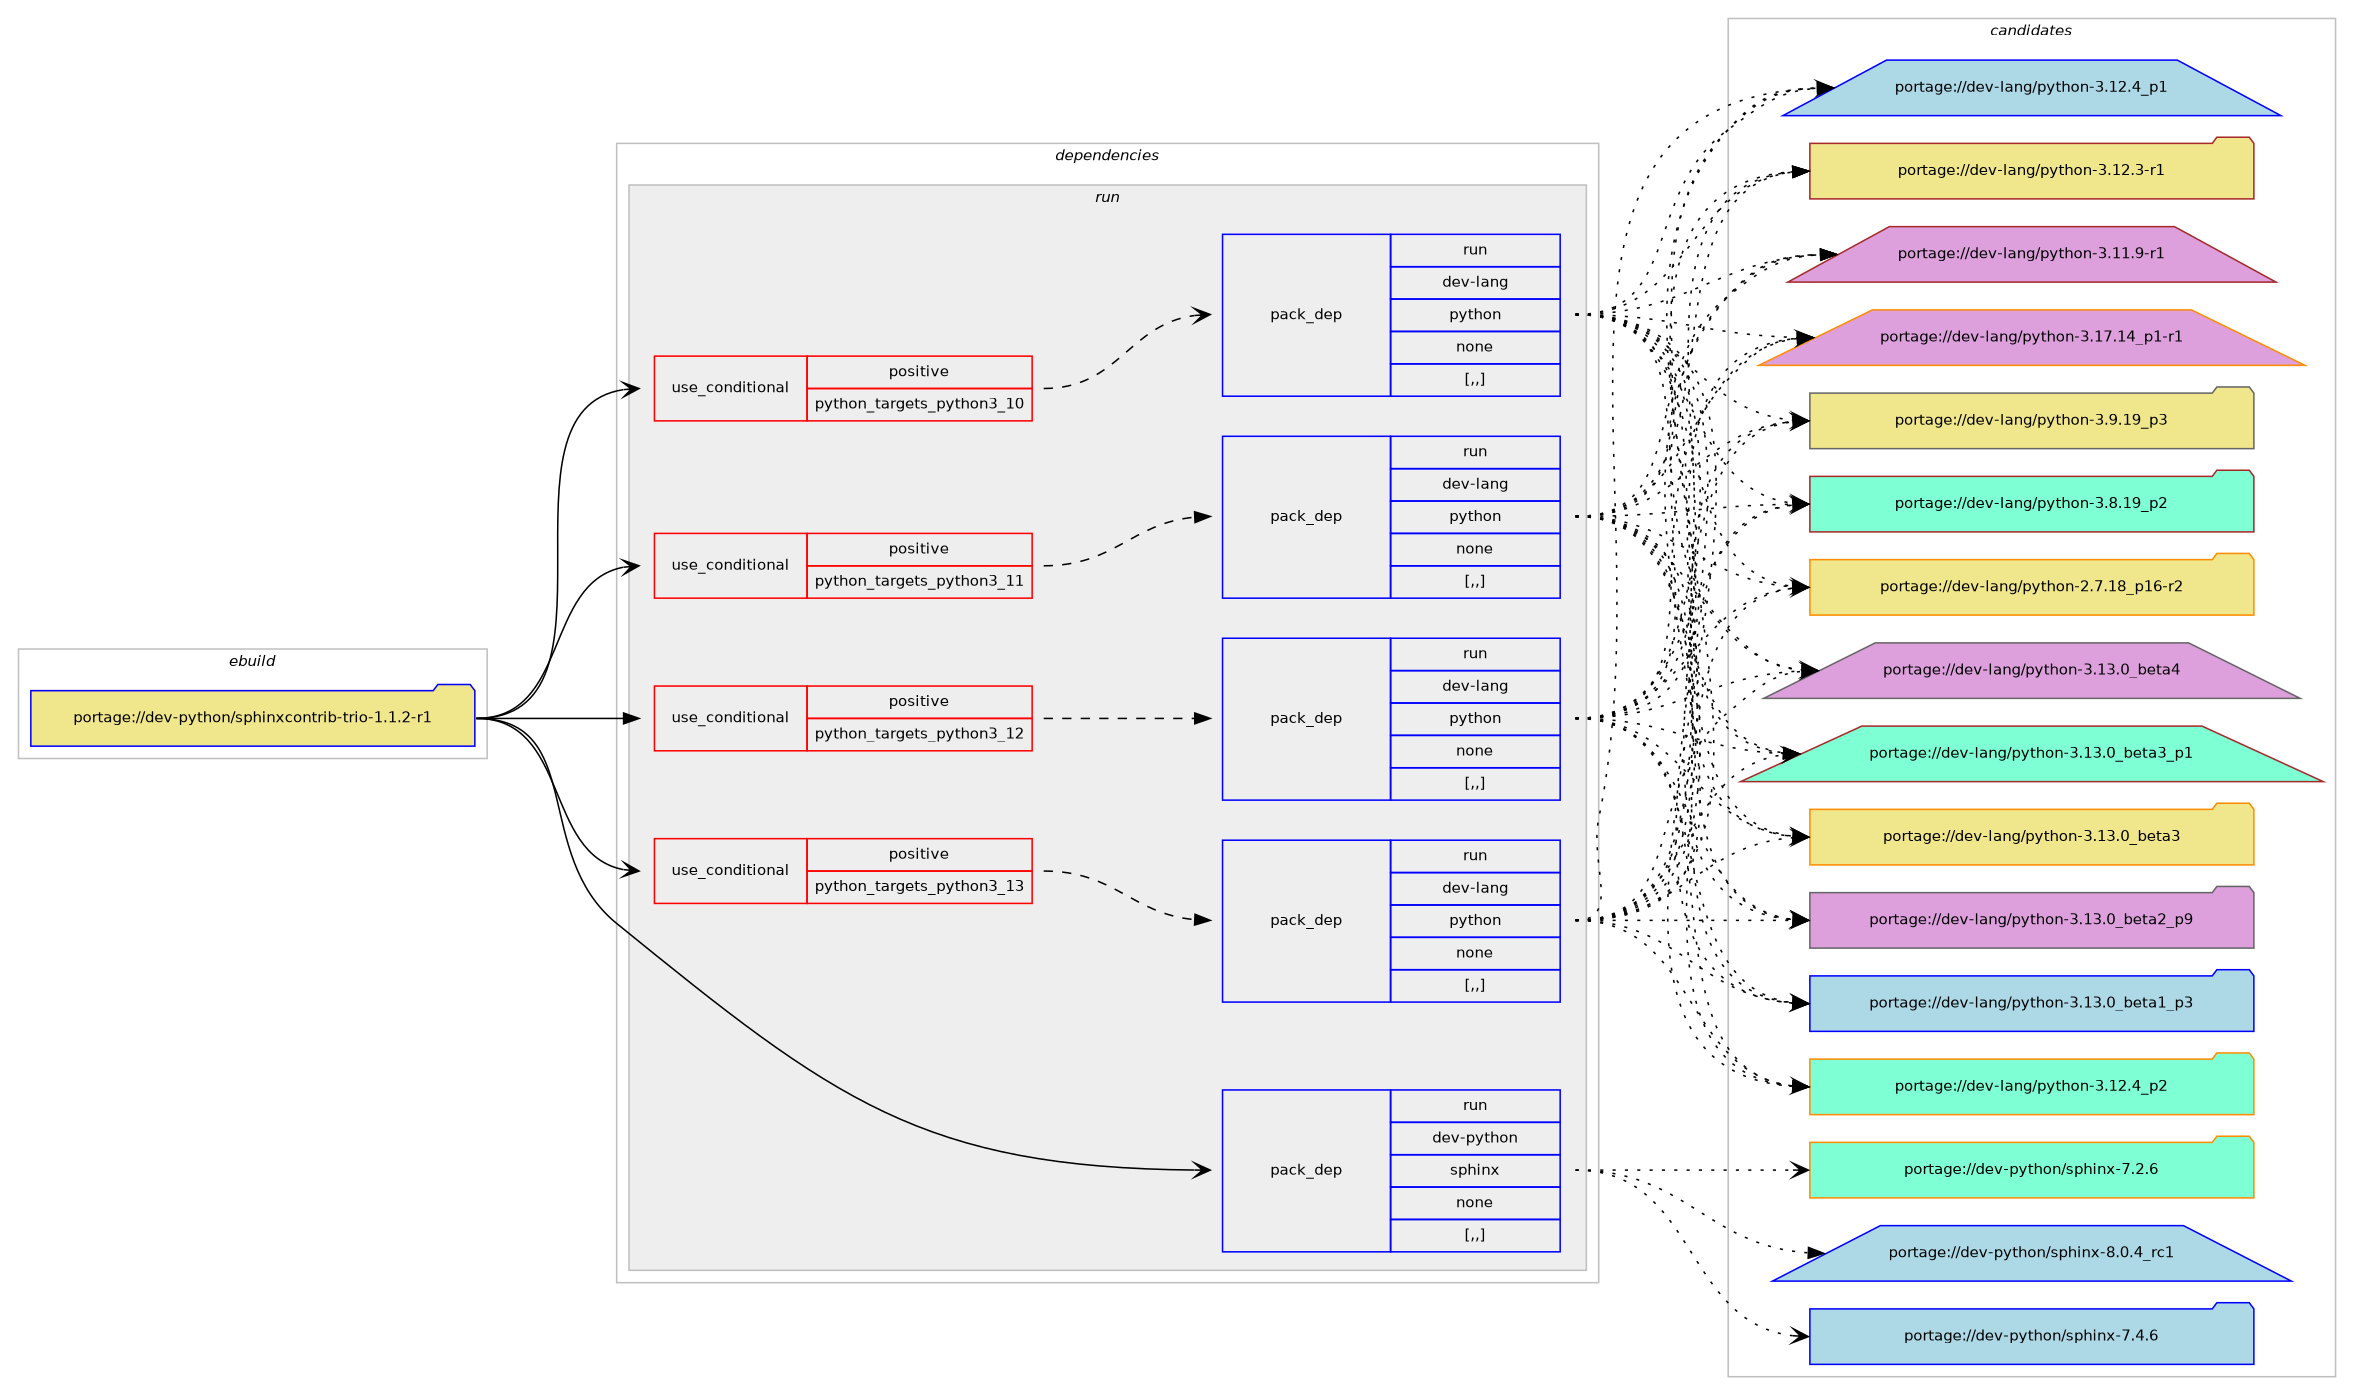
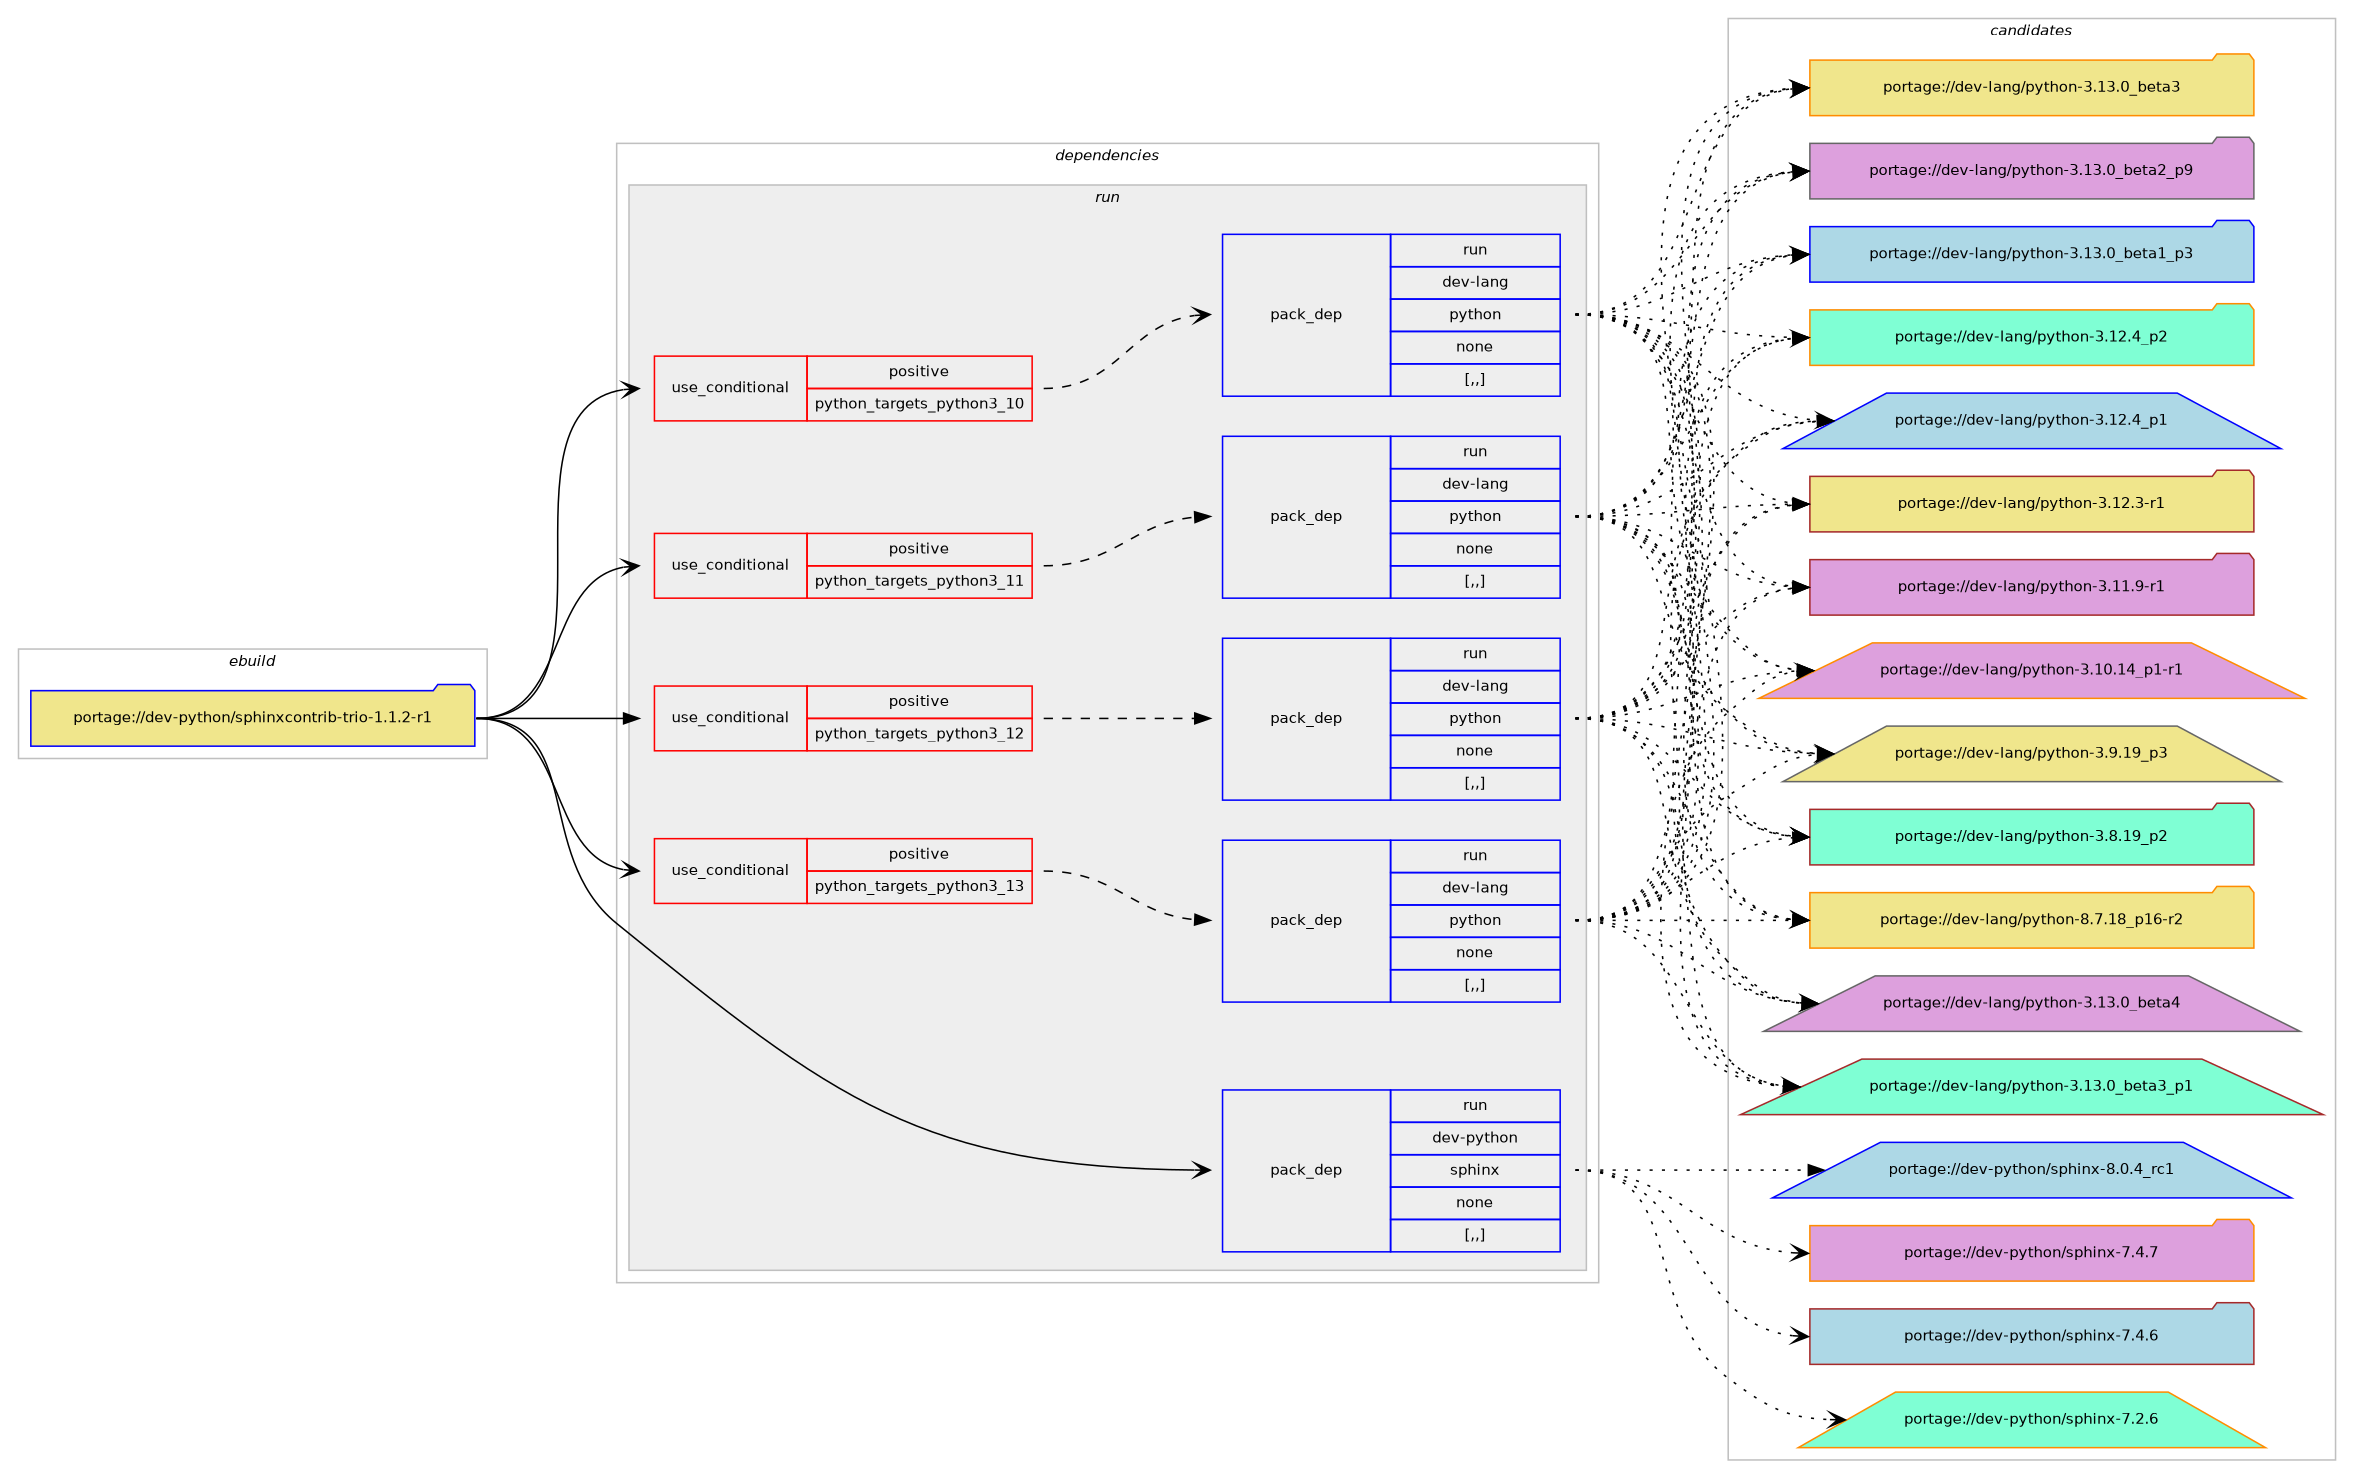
node "portage://dev-lang/python-3.11.9-r1": shape trapezium -> folder
node "portage://dev-lang/python-3.17.14_p1-r1": label "portage://dev-lang/python-3.17.14_p1-r1" -> "portage://dev-lang/python-3.10.14_p1-r1"
node "portage://dev-lang/python-3.9.19_p3": shape folder -> trapezium
node "portage://dev-lang/python-2.7.18_p16-r2": label "portage://dev-lang/python-2.7.18_p16-r2" -> "portage://dev-lang/python-8.7.18_p16-r2"
node "portage://dev-python/sphinx-7.2.6": shape folder -> trapezium
node "portage://dev-python/sphinx-7.4.7": added
node "portage://dev-python/sphinx-7.4.6": color blue -> brown
